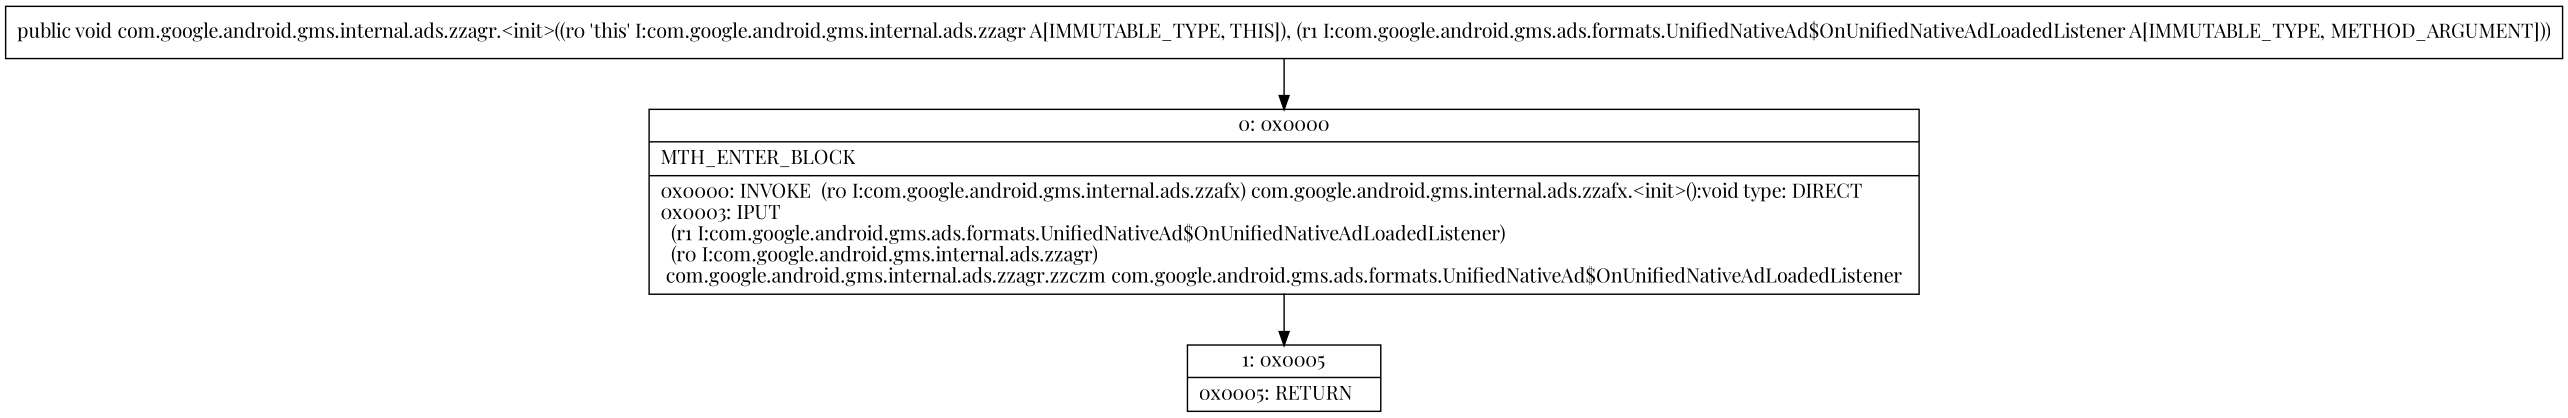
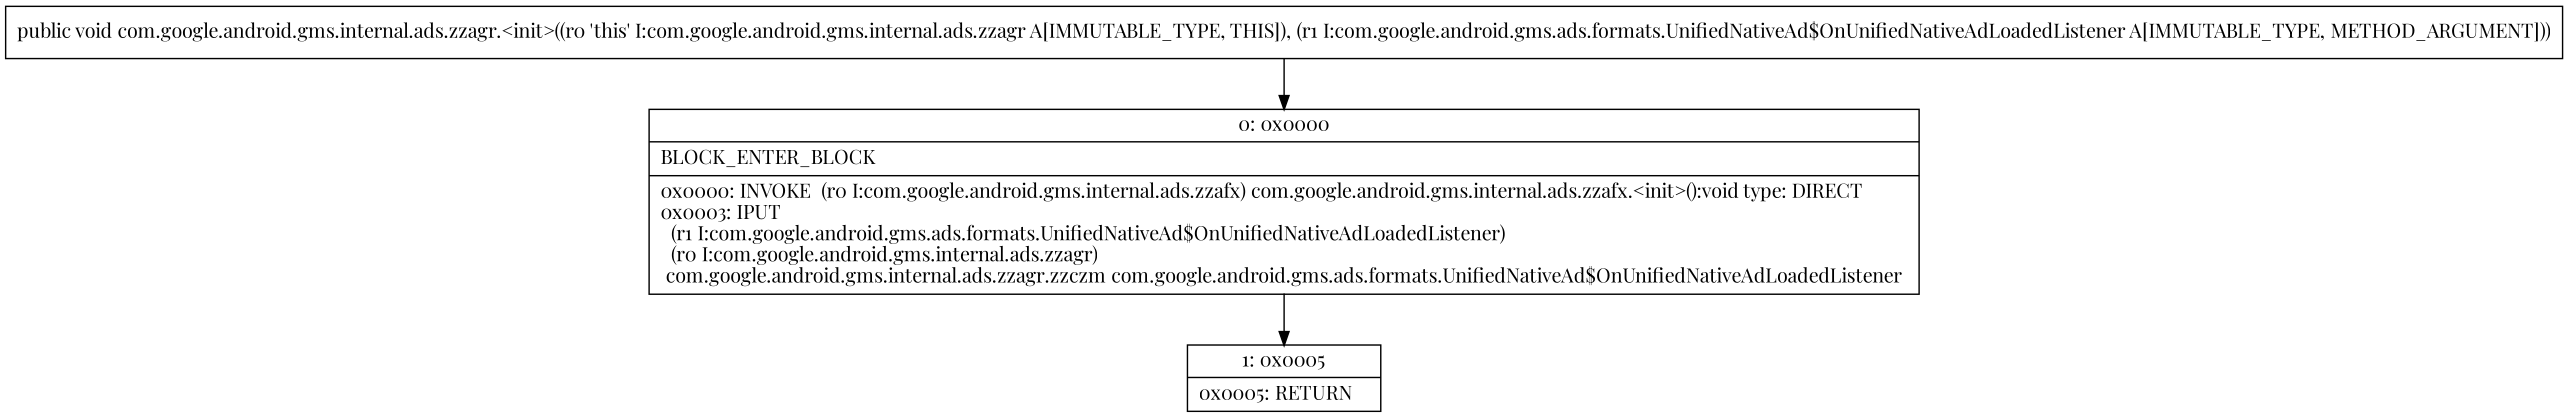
node "0: 0x0000": text "MTH_ENTER_BLOCK" -> "BLOCK_ENTER_BLOCK"
